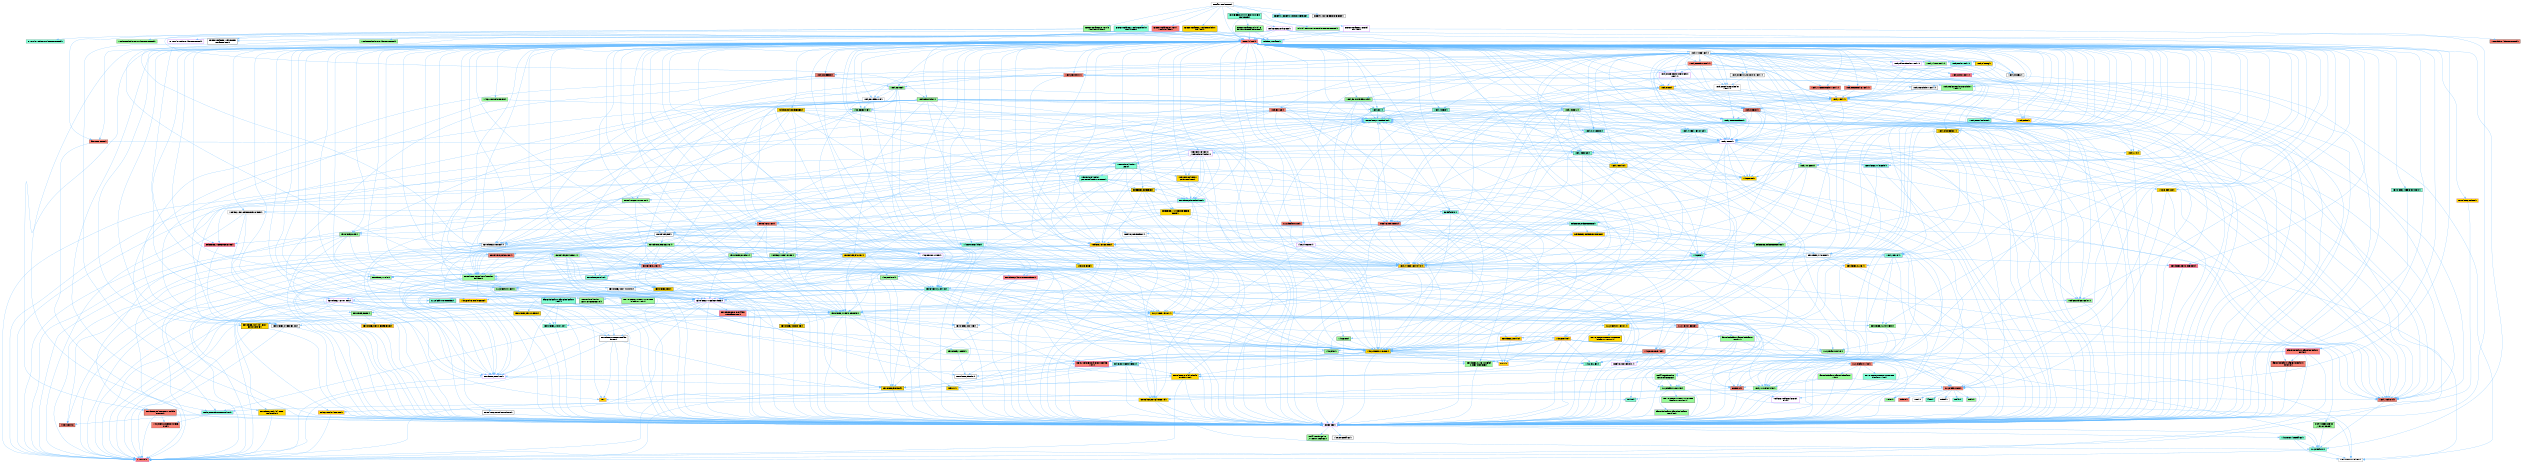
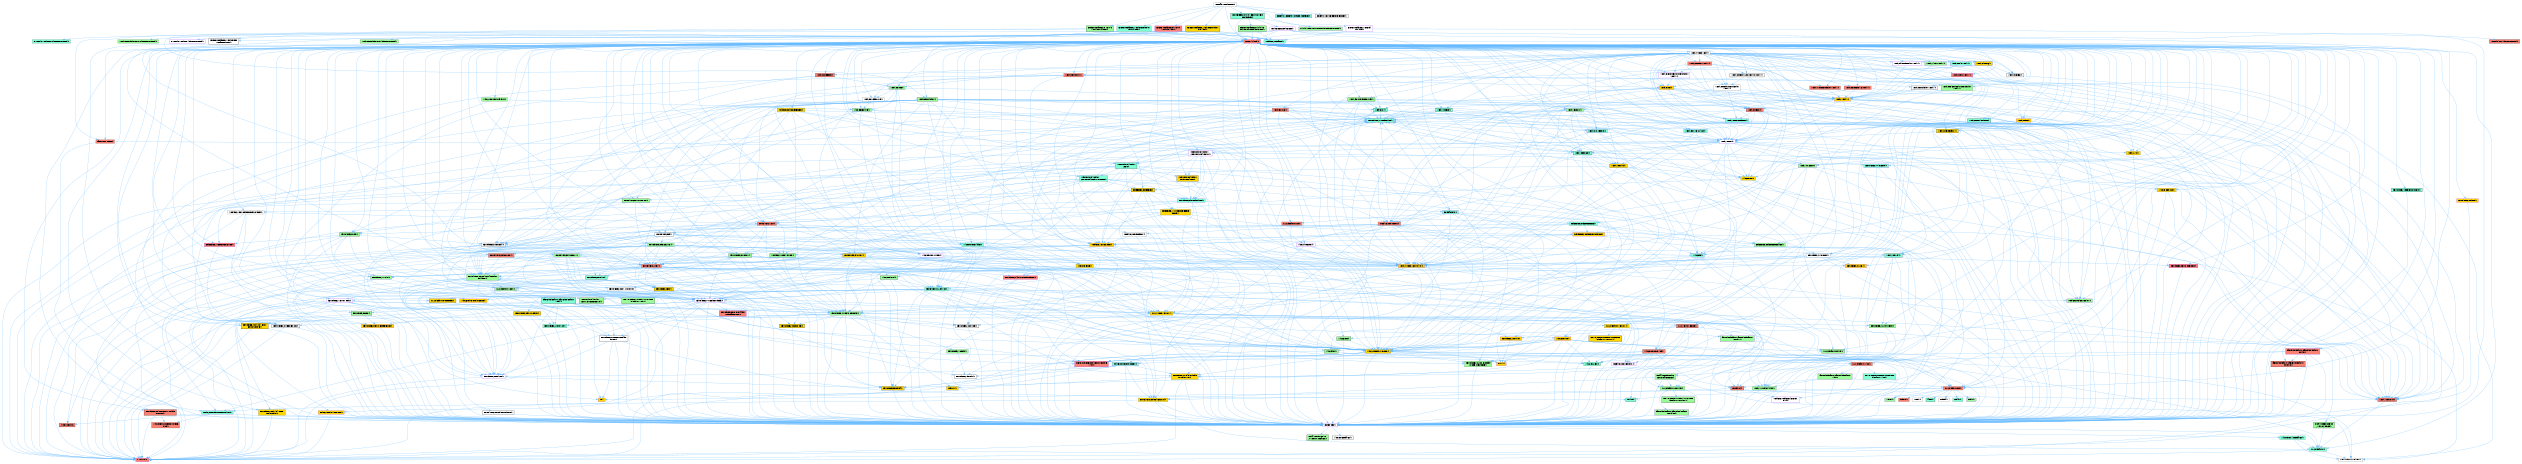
node "Math/UnrealMemory2d.h": label "Math/UnrealMemory2d.h" -> "Math/ConvexHull2d.h"
node "HAL/PlatformProperties.h": fillcolor aquamarine -> gold
